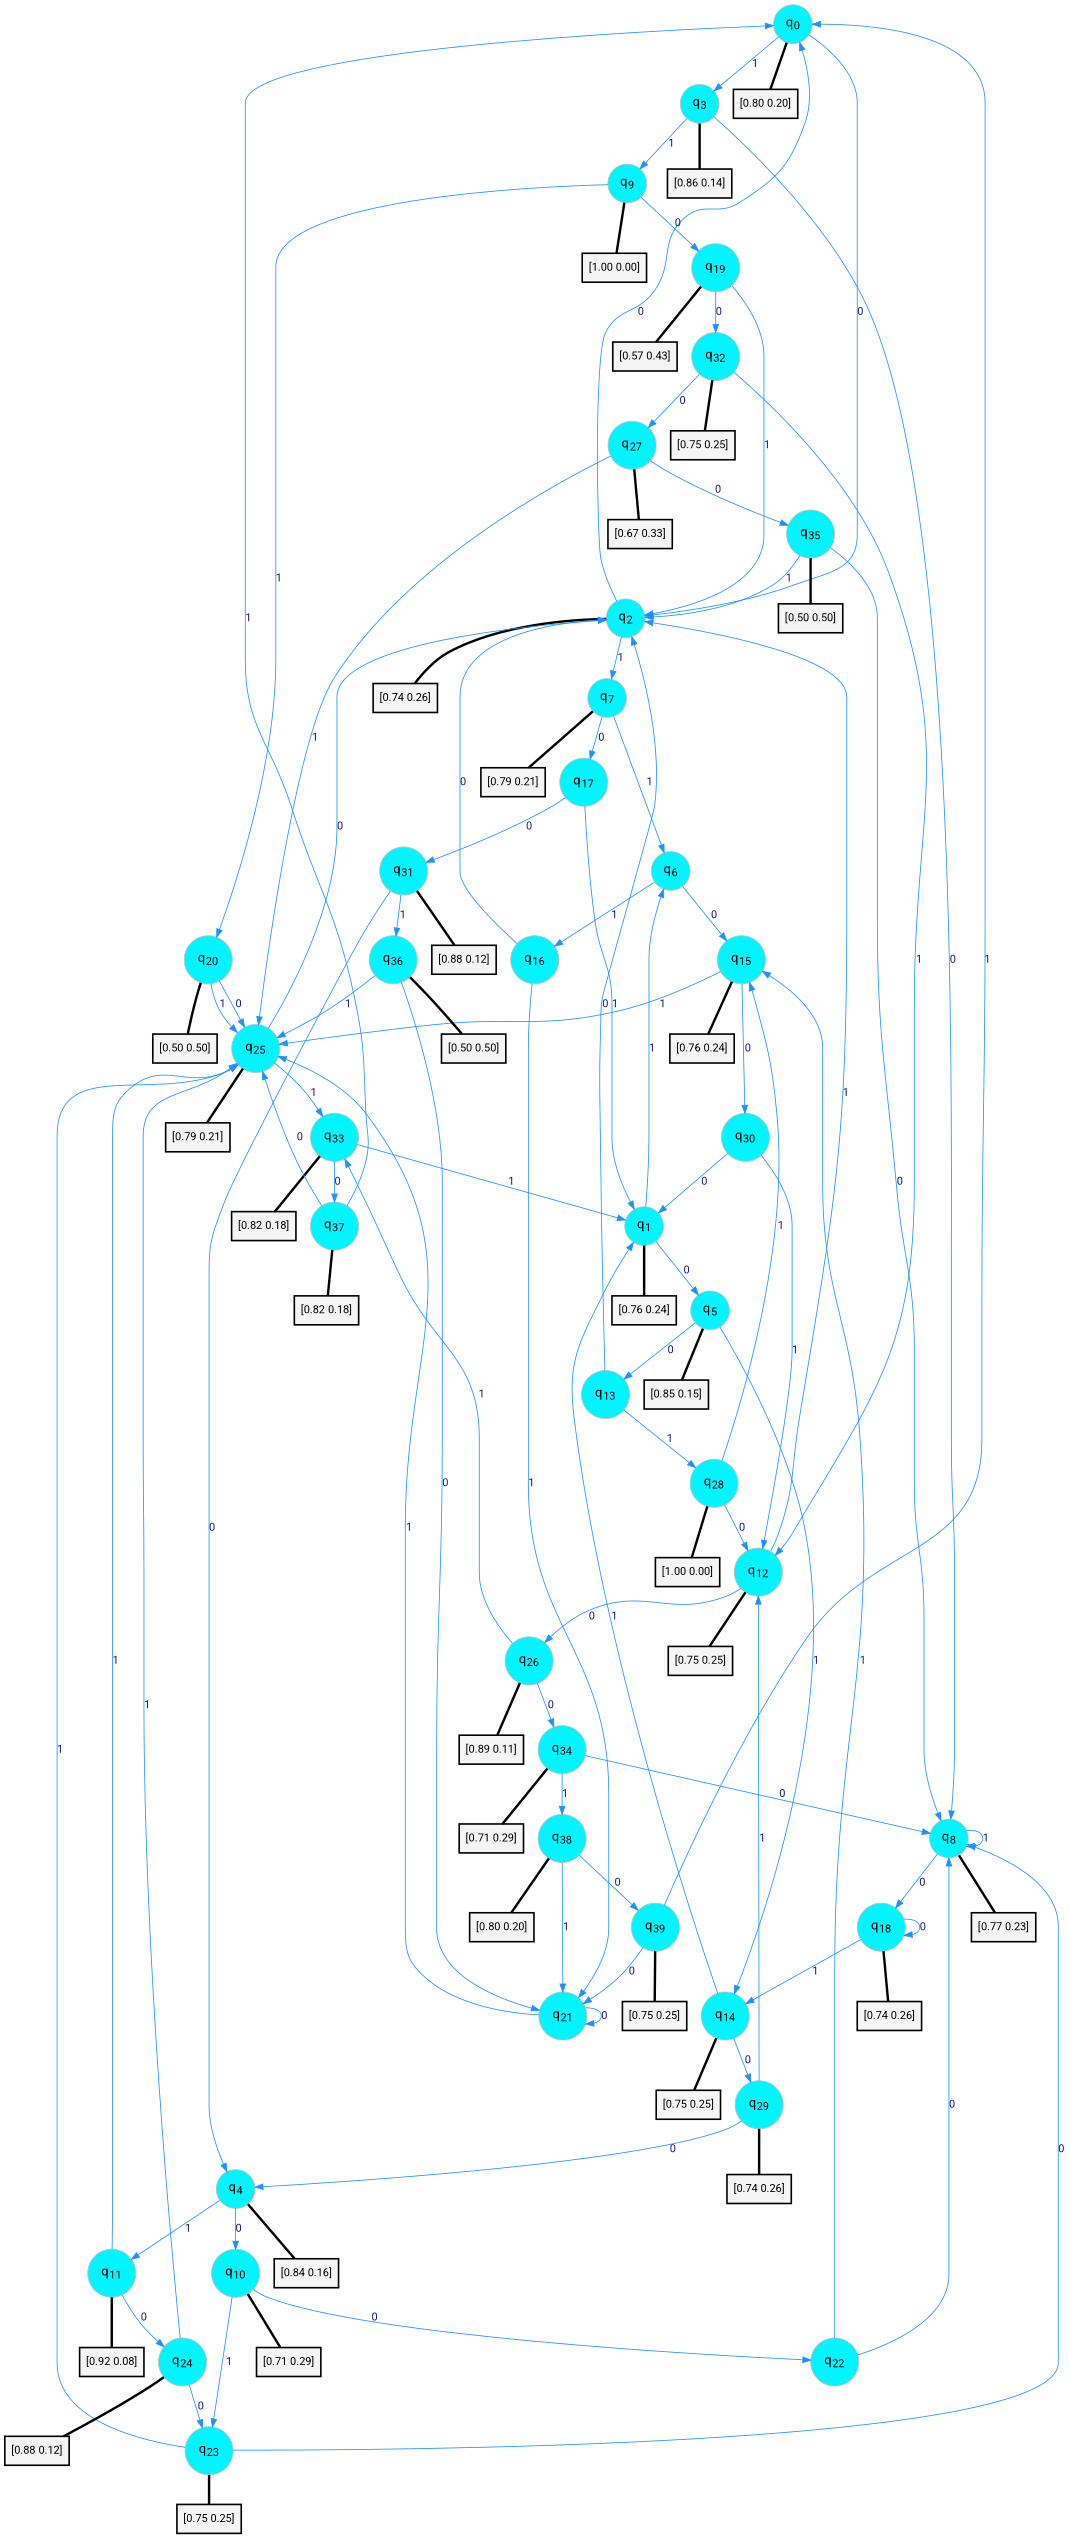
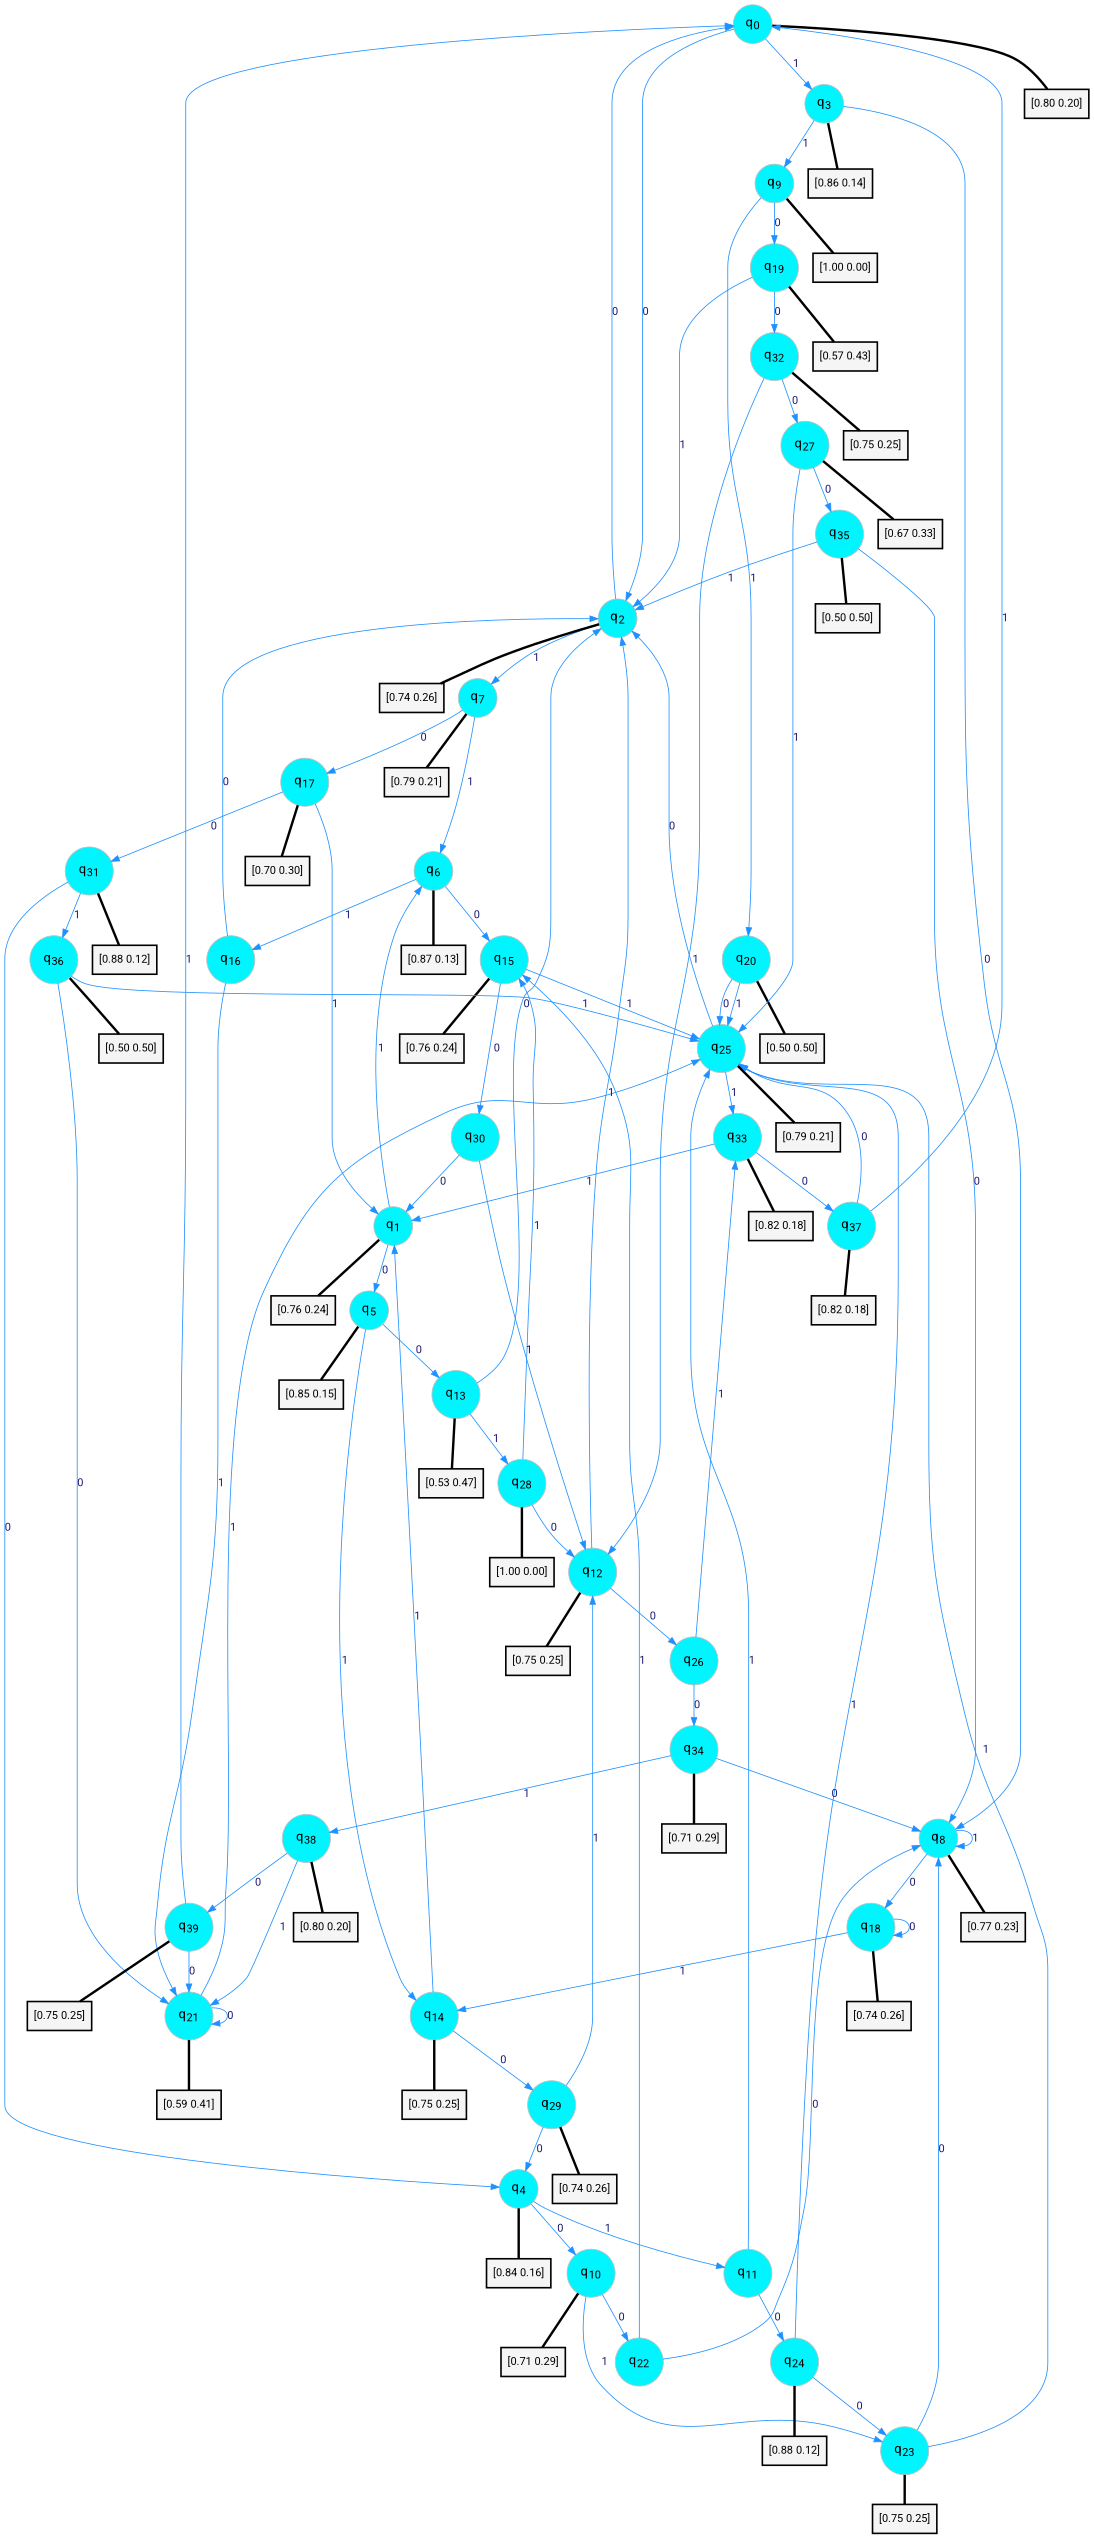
node "[0.70 0.30]": added
node "[0.87 0.13]": added
node "[0.53 0.47]": added
node "[0.89 0.11]": removed
node "[0.59 0.41]": added
node "[0.92 0.08]": removed
